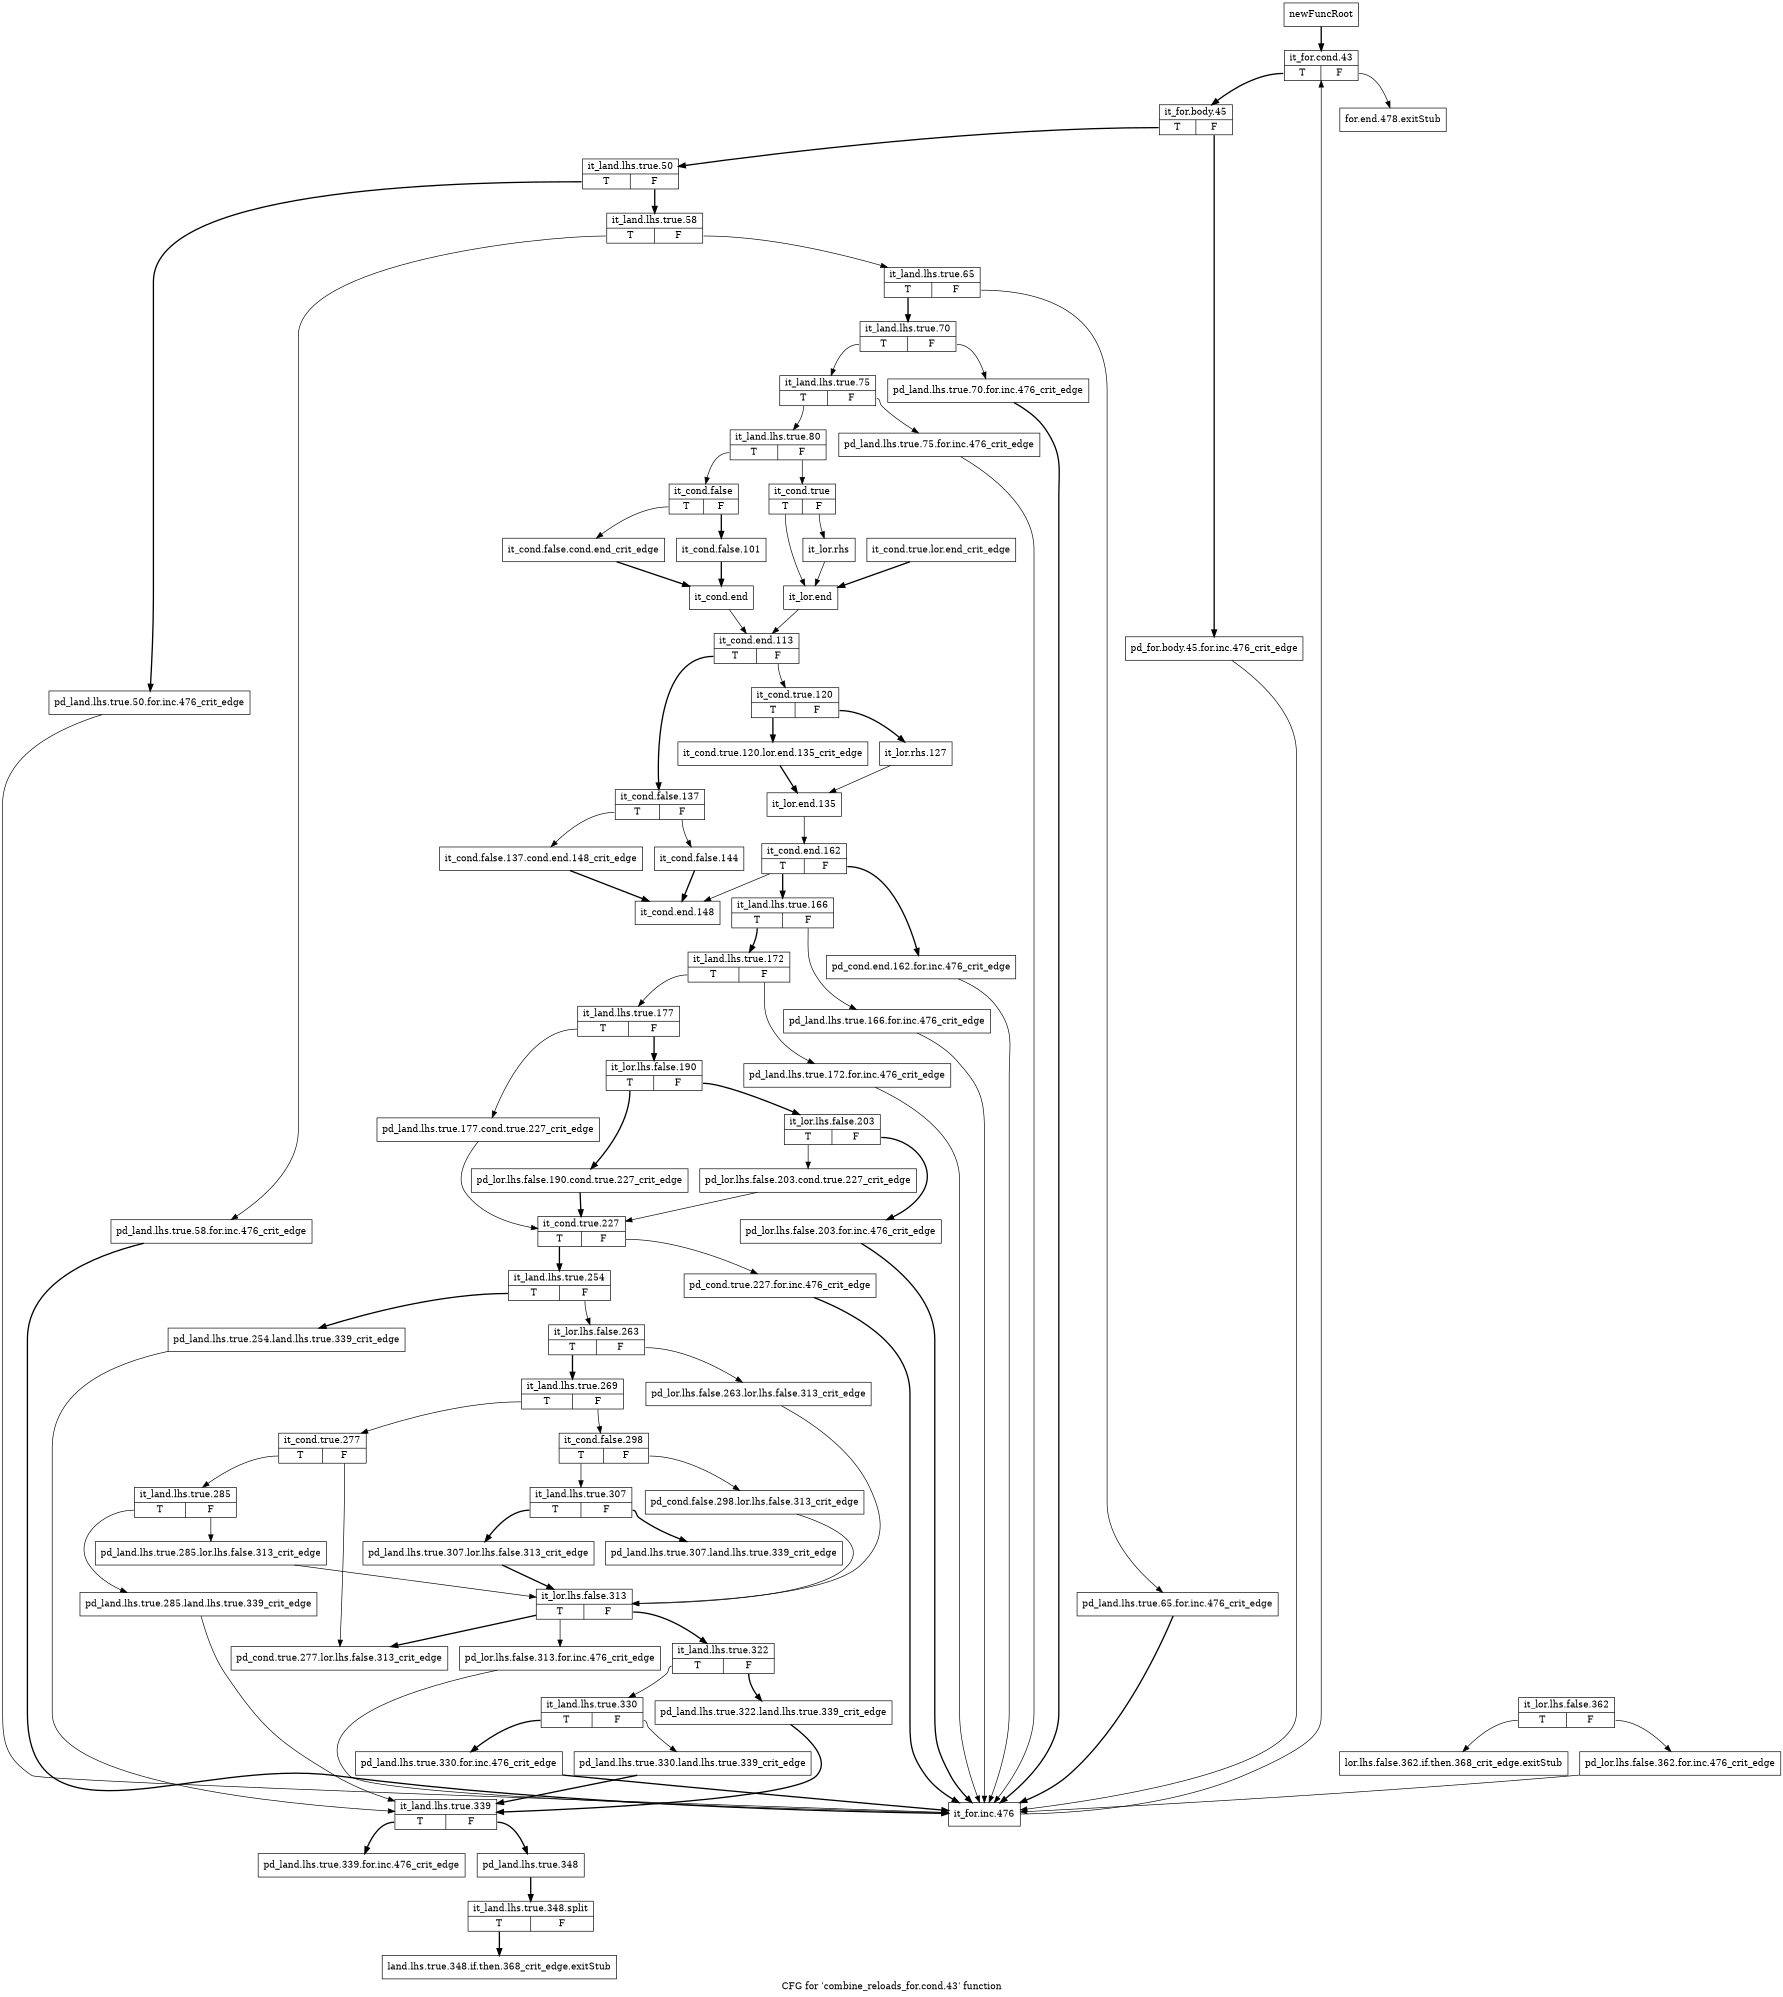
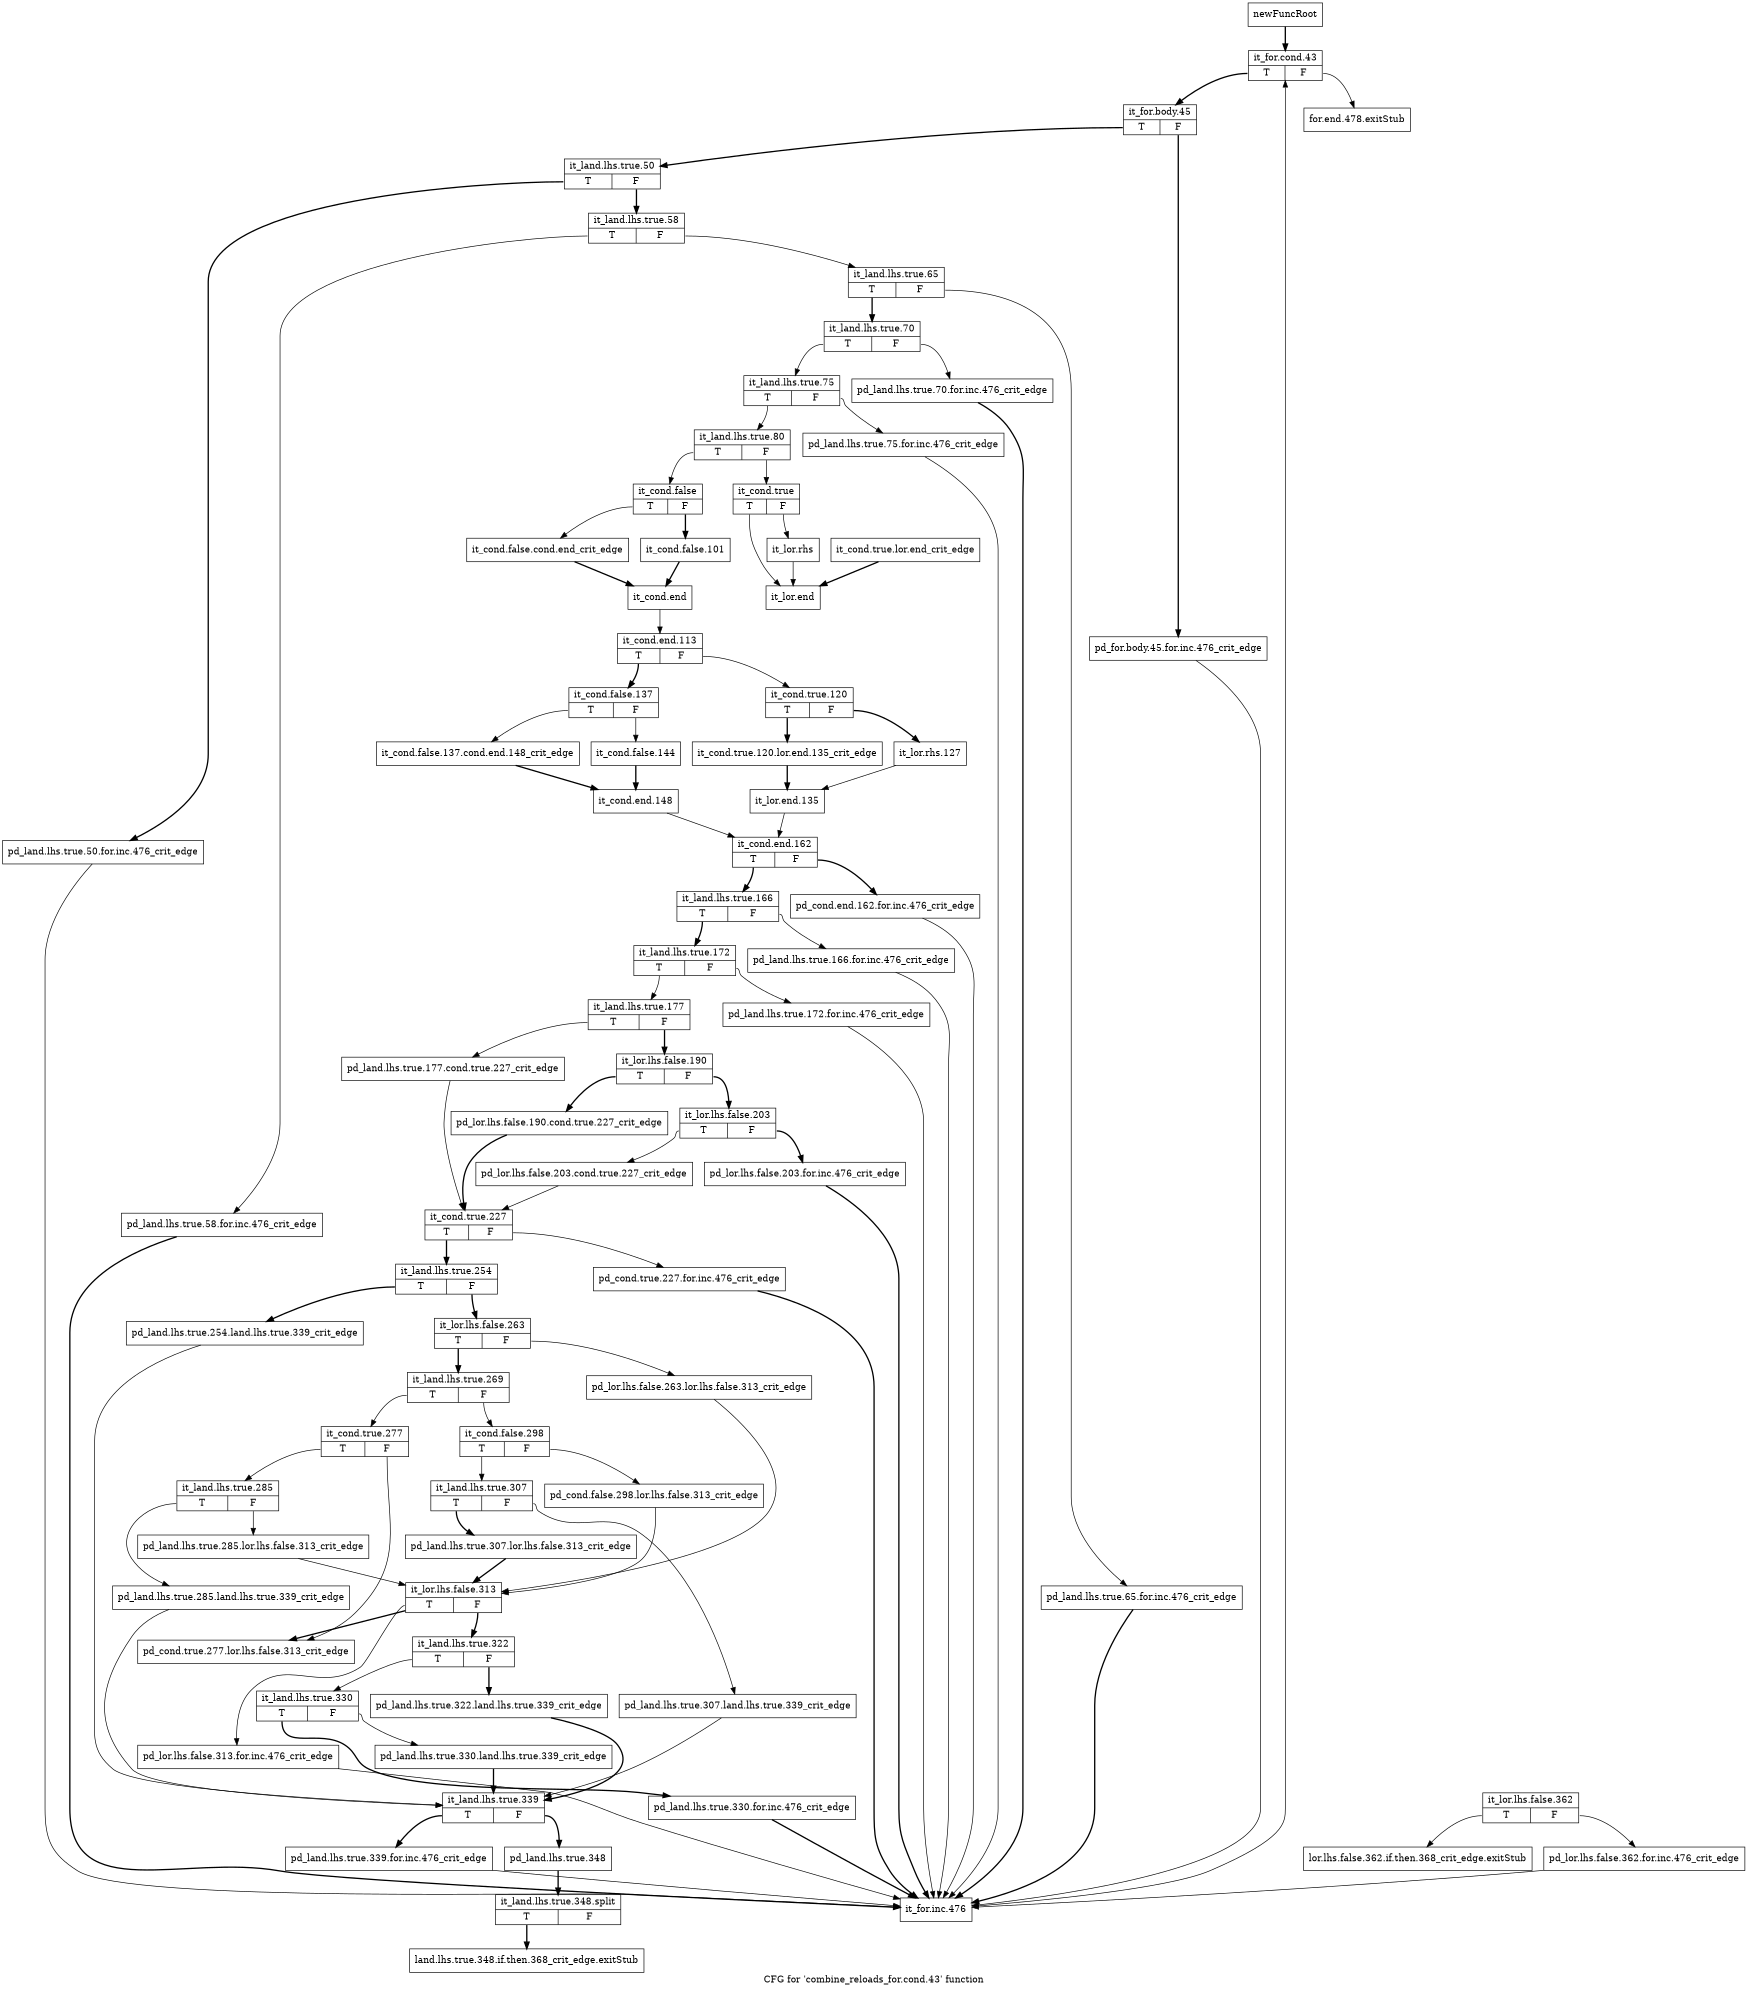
edge "it_lor.end" -> "it_cond.end.113": removed
edge "it_cond.end.162" -> "it_cond.end.148": reversed
edge "it_land.lhs.true.254" -> "it_lor.lhs.false.263": style solid -> bold
edge "it_land.lhs.true.307" -> "pd_land.lhs.true.307.land.lhs.true.339_crit_edge": style bold -> solid
edge "pd_land.lhs.true.307.land.lhs.true.339_crit_edge" -> "it_land.lhs.true.339": added
edge "pd_land.lhs.true.339.for.inc.476_crit_edge" -> "it_for.inc.476": added
